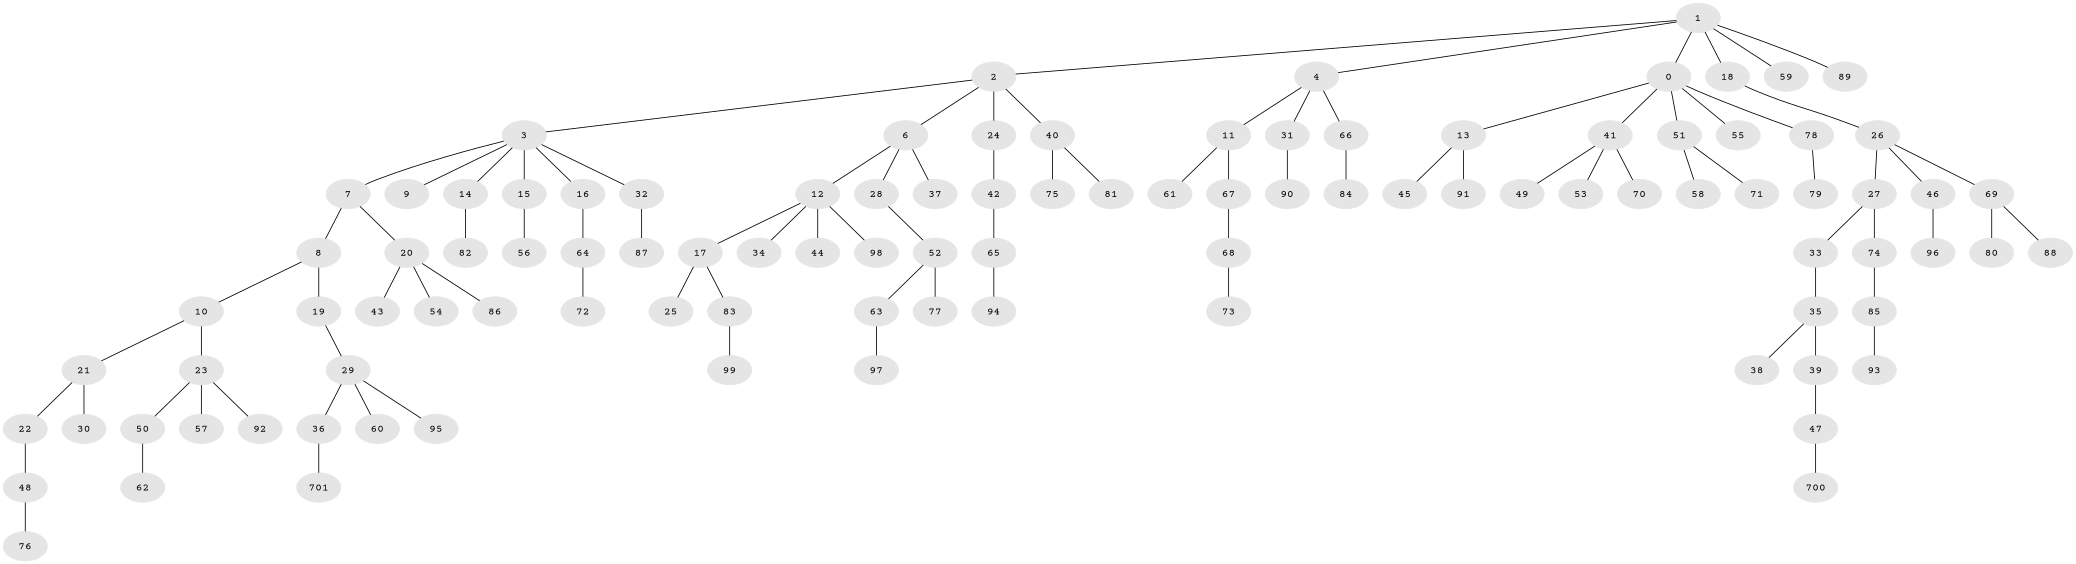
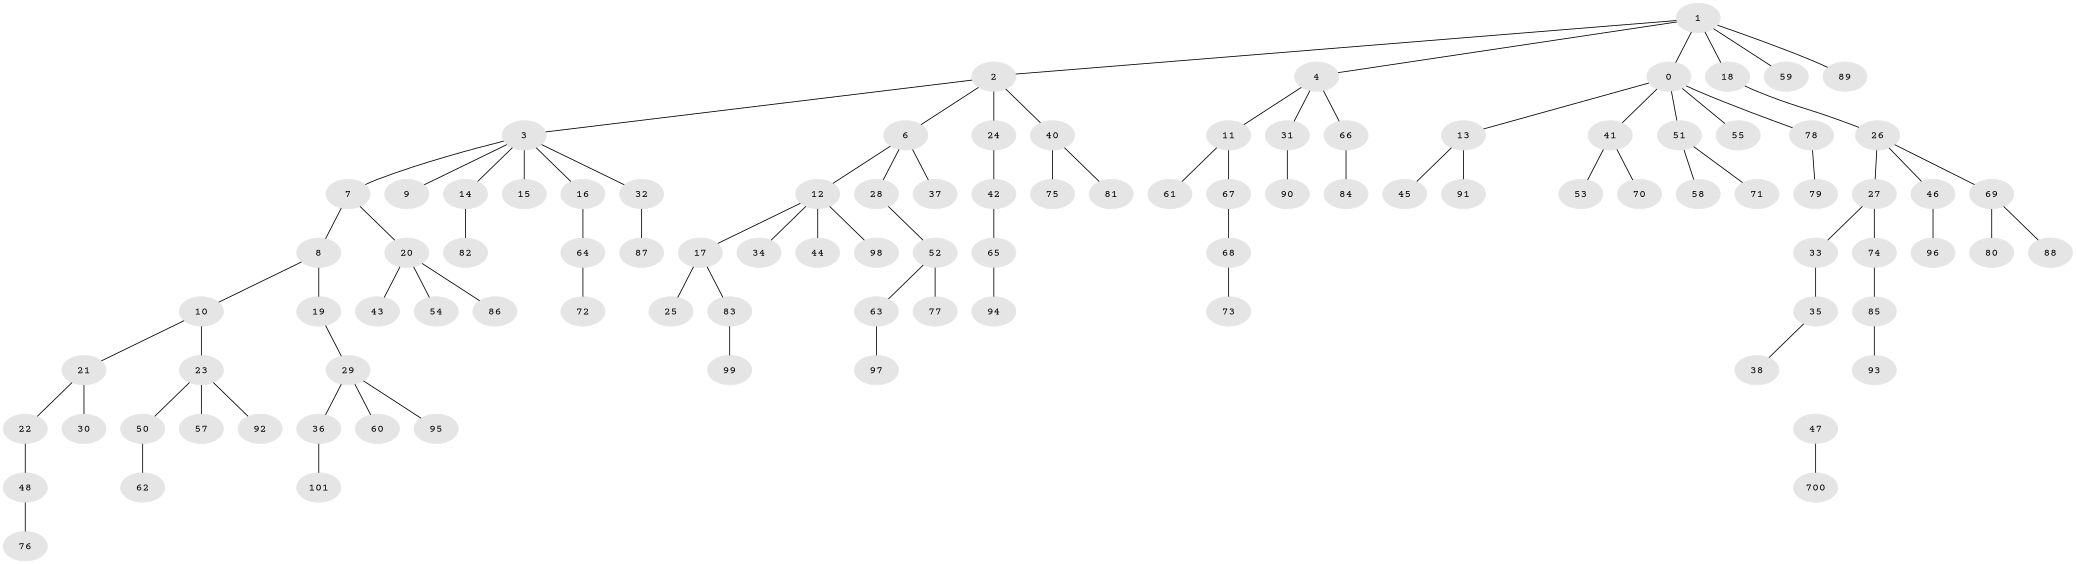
node "49": removed
node "56": removed
node "39": removed
node "701": label "701" -> "101"
